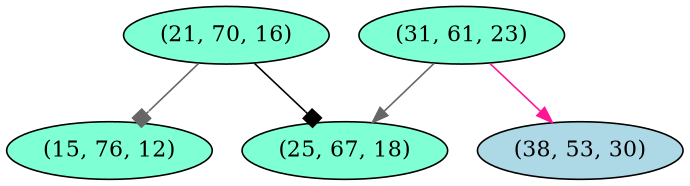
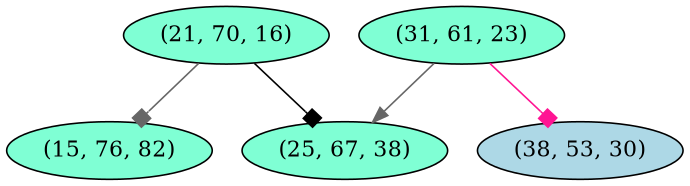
edge "(31, 61, 23)" -> "(38, 53, 30)": arrowhead normal -> box
node "(15, 76, 12)": label "(15, 76, 12)" -> "(15, 76, 82)"
node "(25, 67, 18)": label "(25, 67, 18)" -> "(25, 67, 38)"
